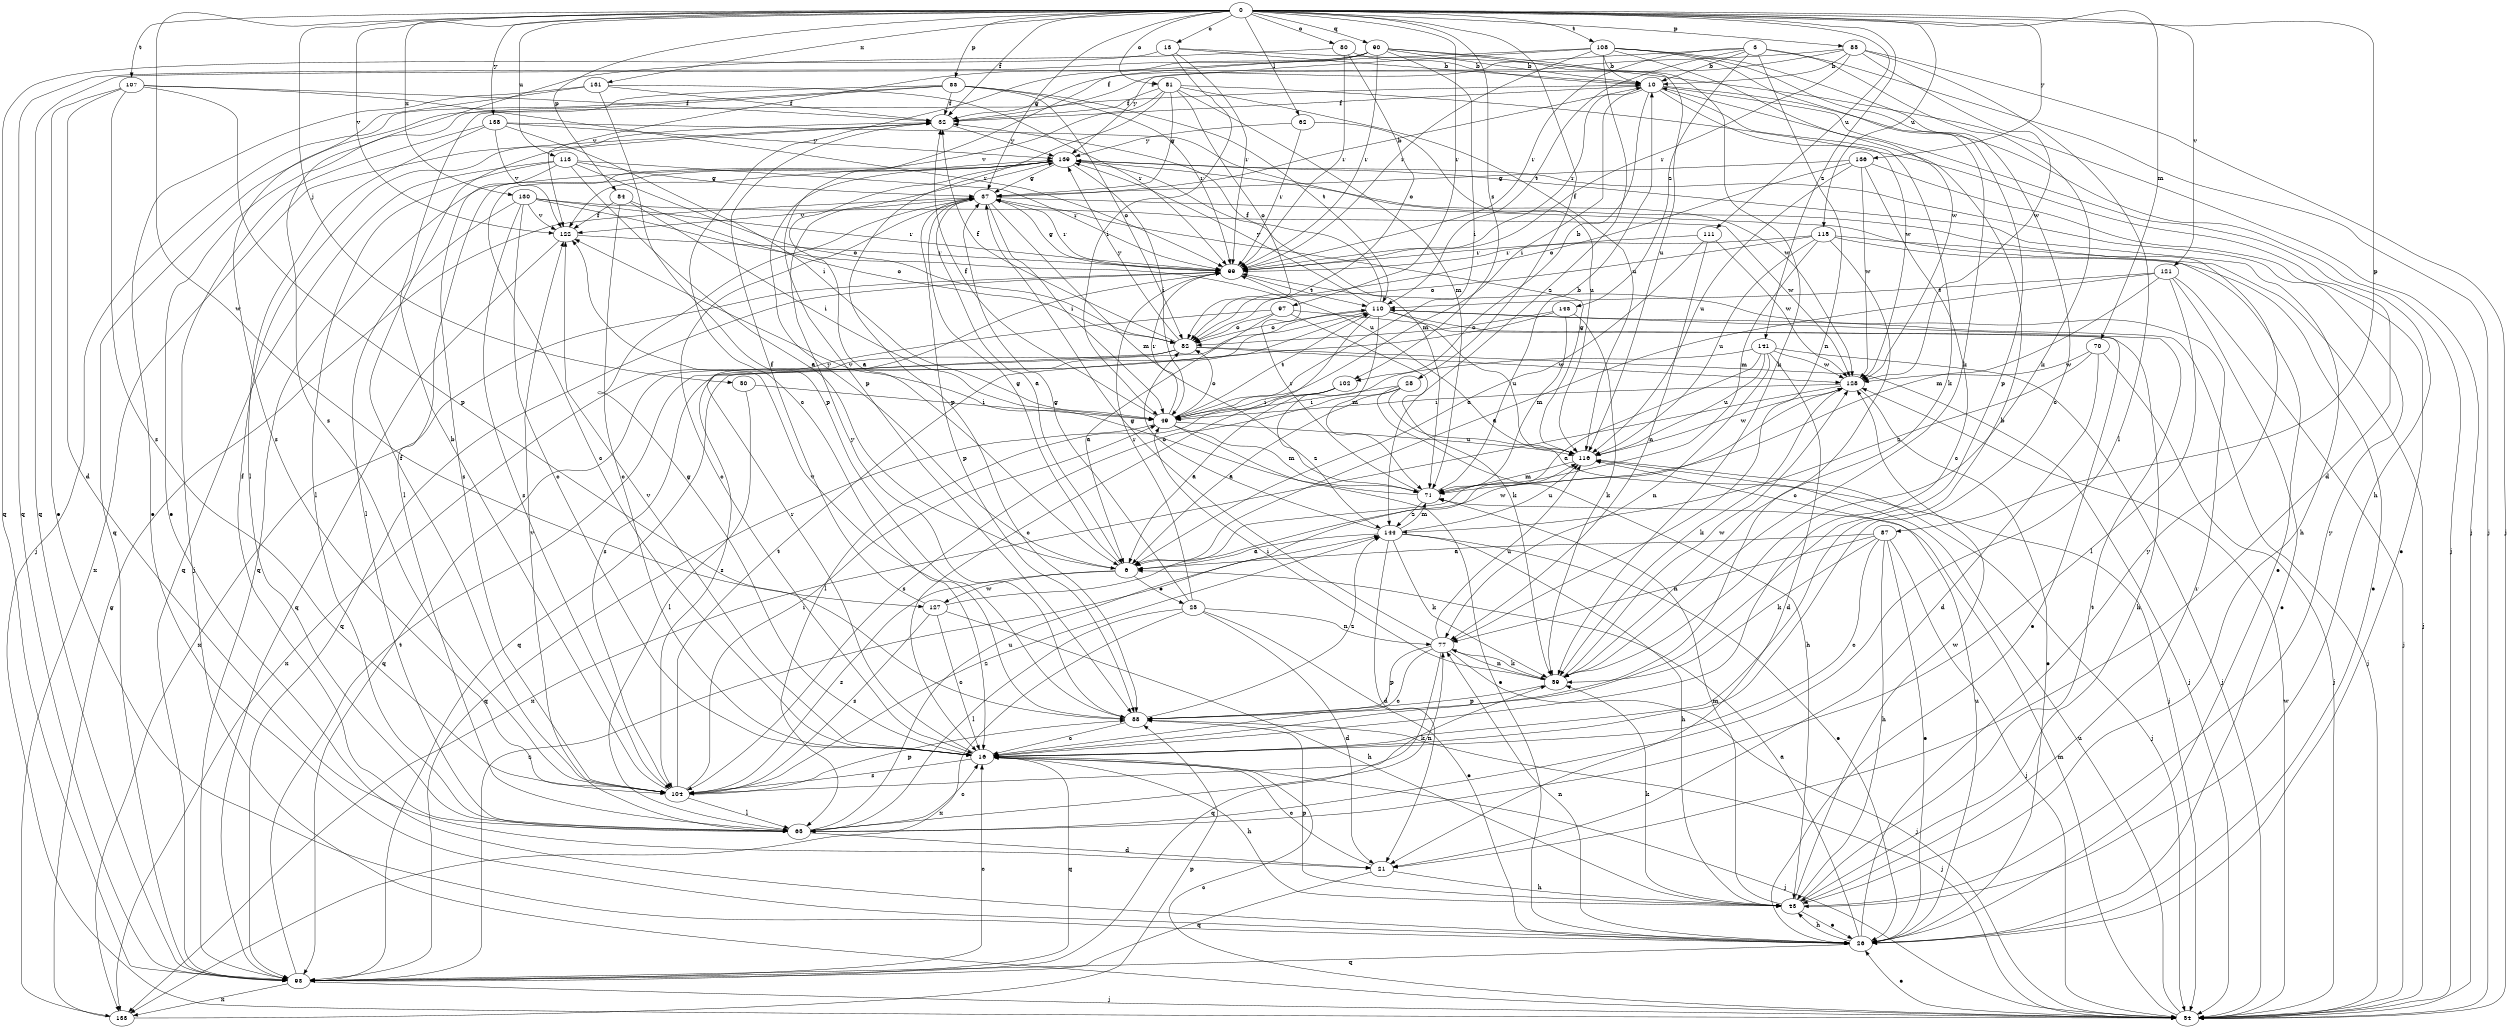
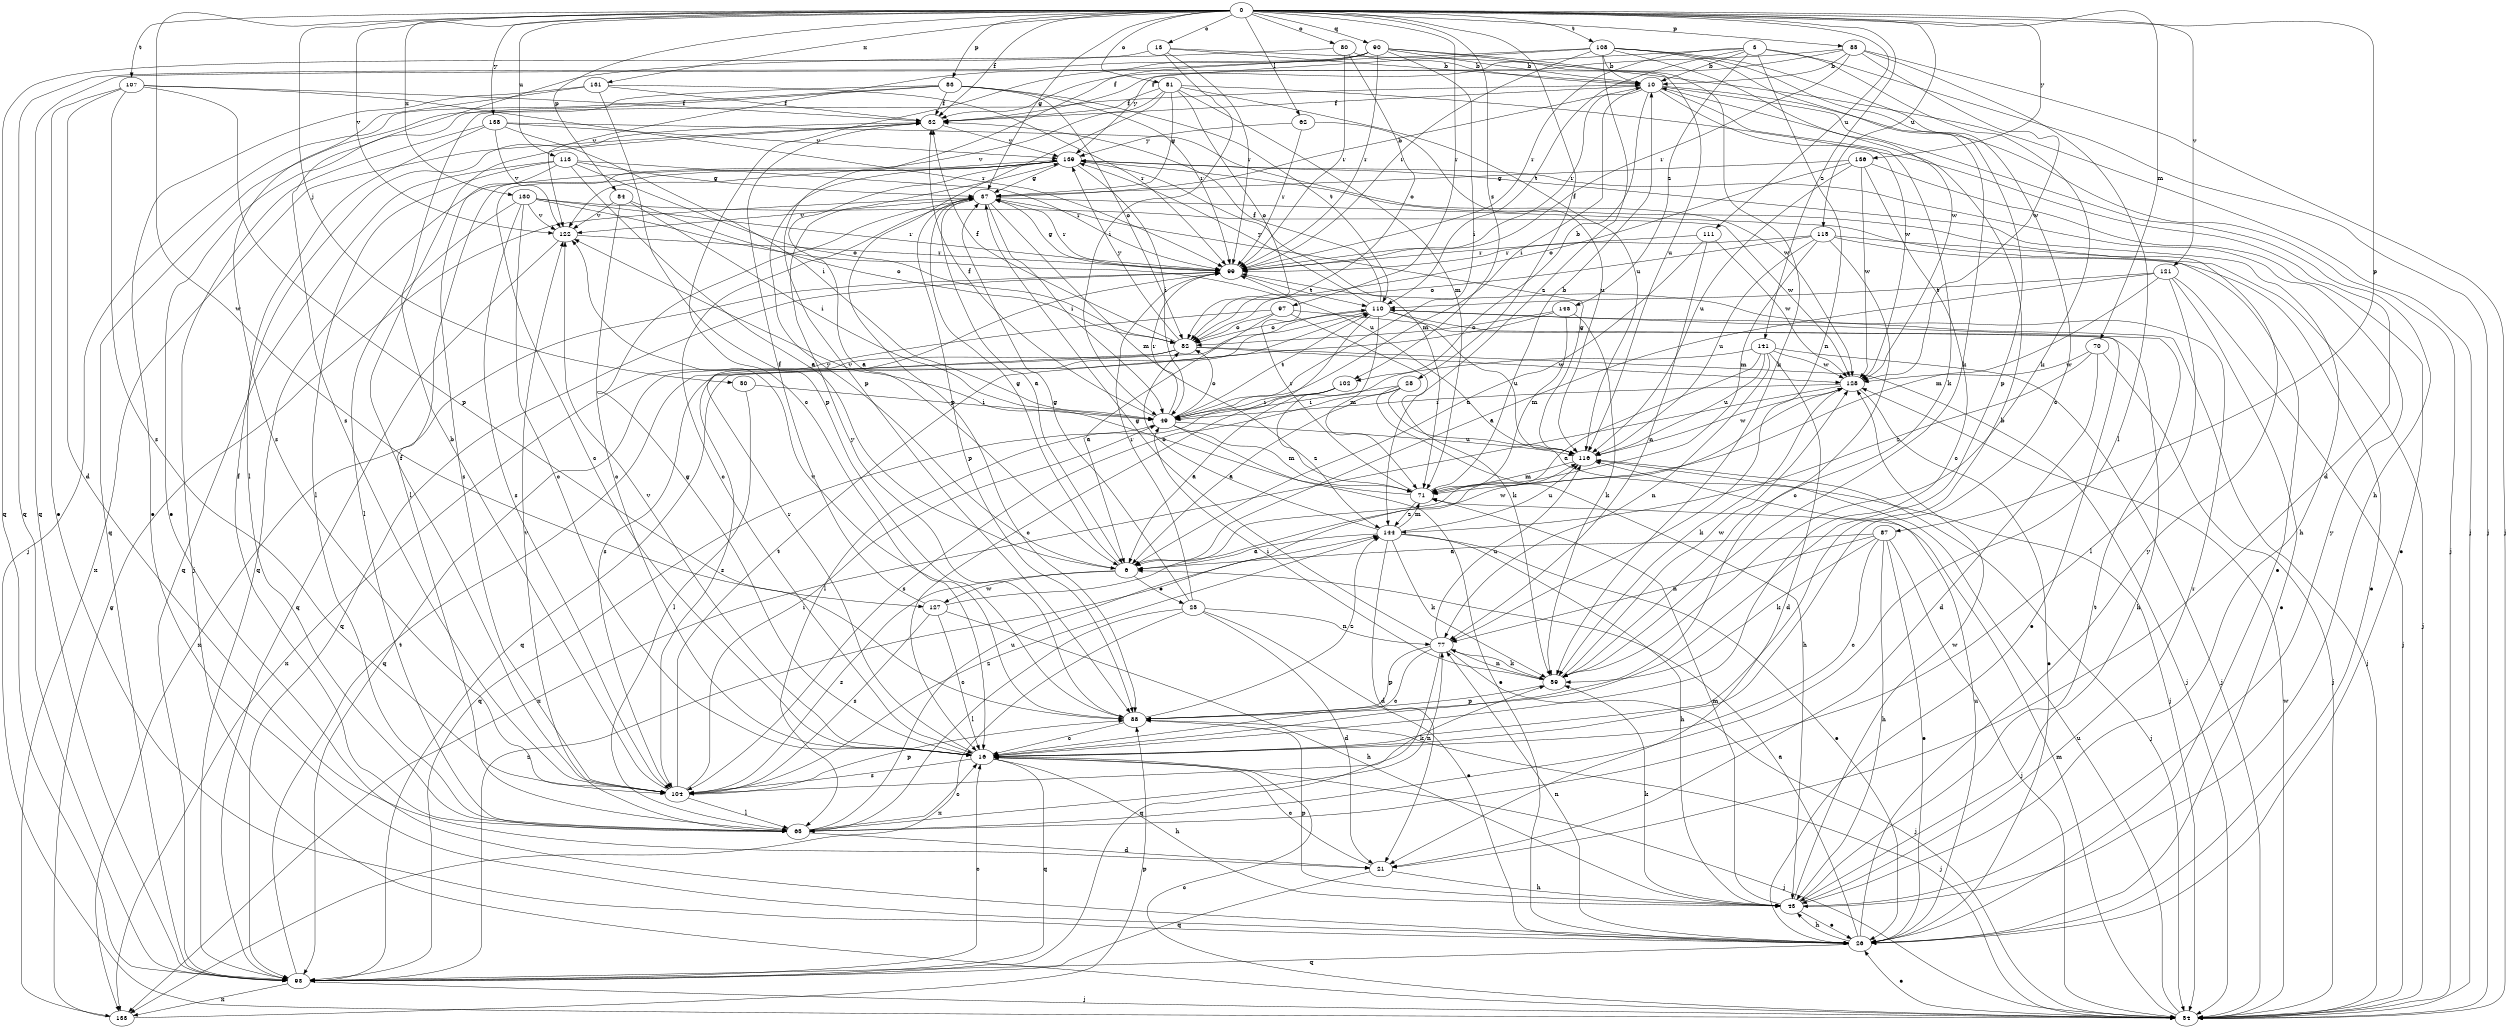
edge "84" -> "122": label "f" -> "v"
